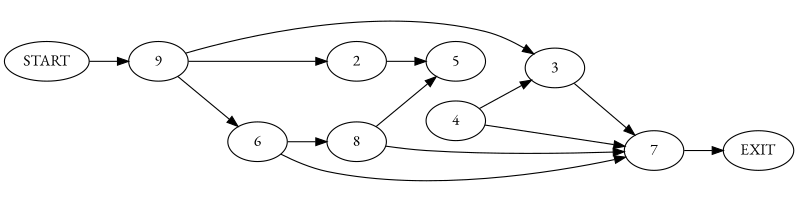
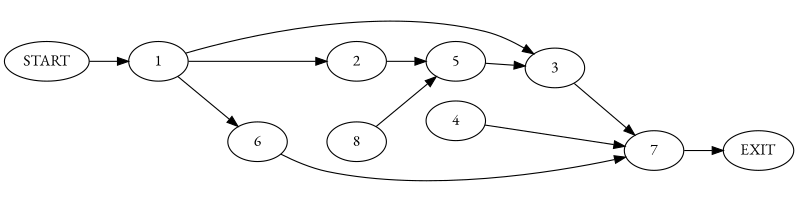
node "9": label "9" -> "1"
edge "4" -> "3": now "5" -> "3"
edge "6" -> "8": removed
edge "8" -> "7": removed
